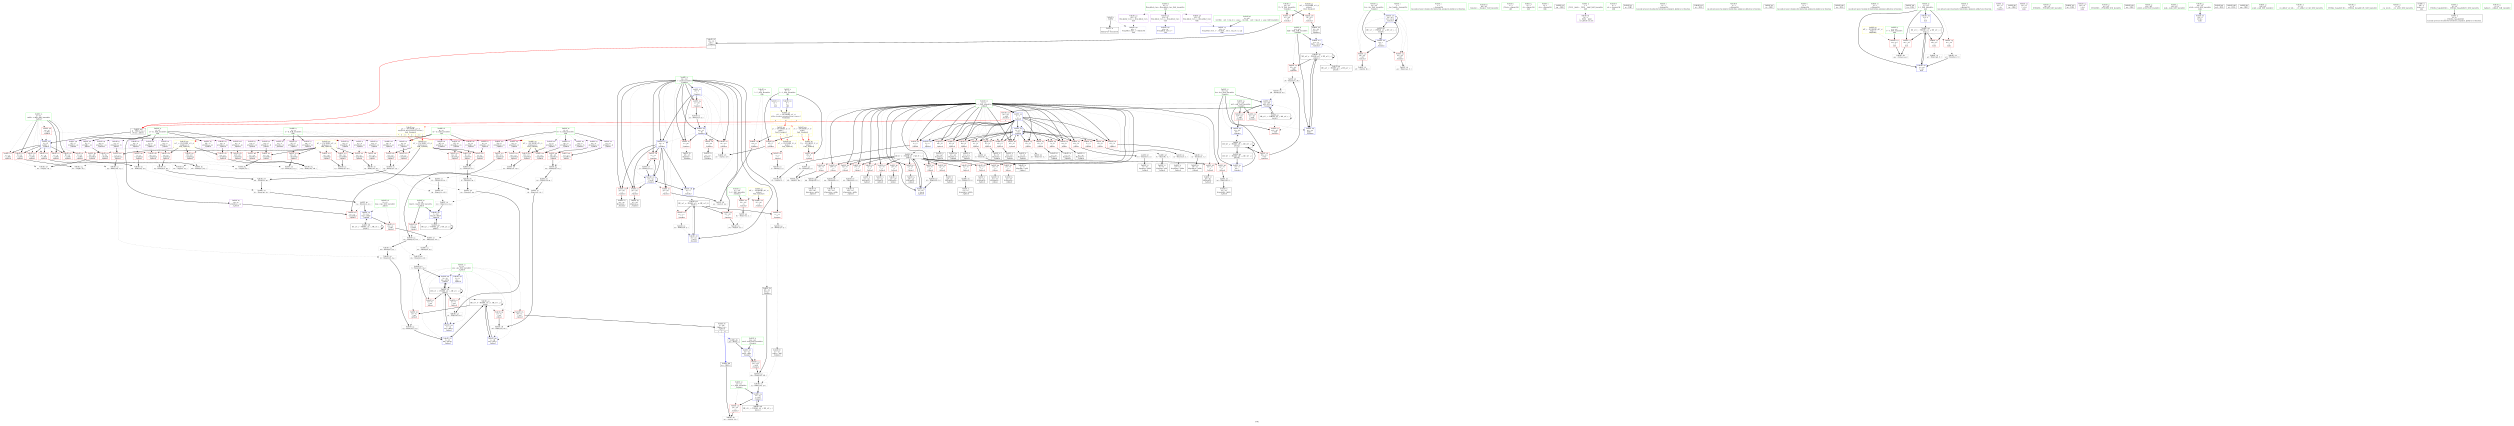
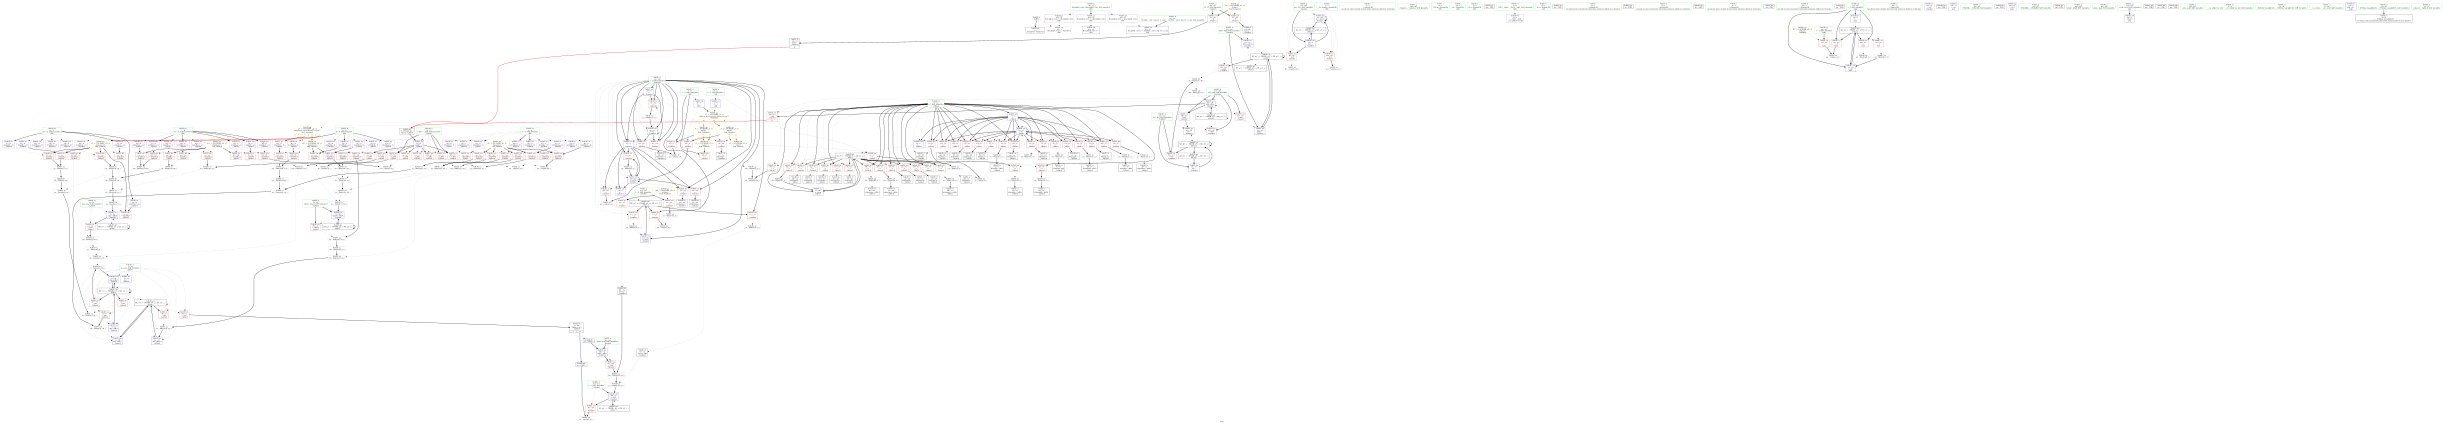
edge "NodeID: 222" -> "NodeID: 376": style bold -> dotted
edge "NodeID: 37" -> "NodeID: 263": now "NodeID: 39" -> "NodeID: 263"
edge "NodeID: 26" -> "NodeID: 145": now "NodeID: 26" -> "NodeID: 57"
edge "NodeID: 138" -> "NodeID: 241": reversed
edge "NodeID: 157" -> "NodeID: 346": style bold -> dotted
